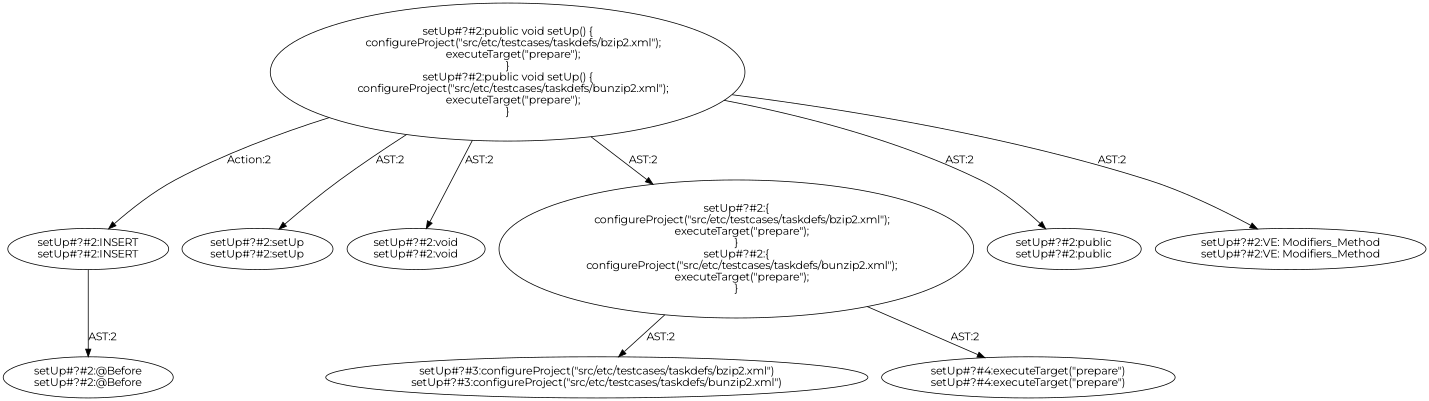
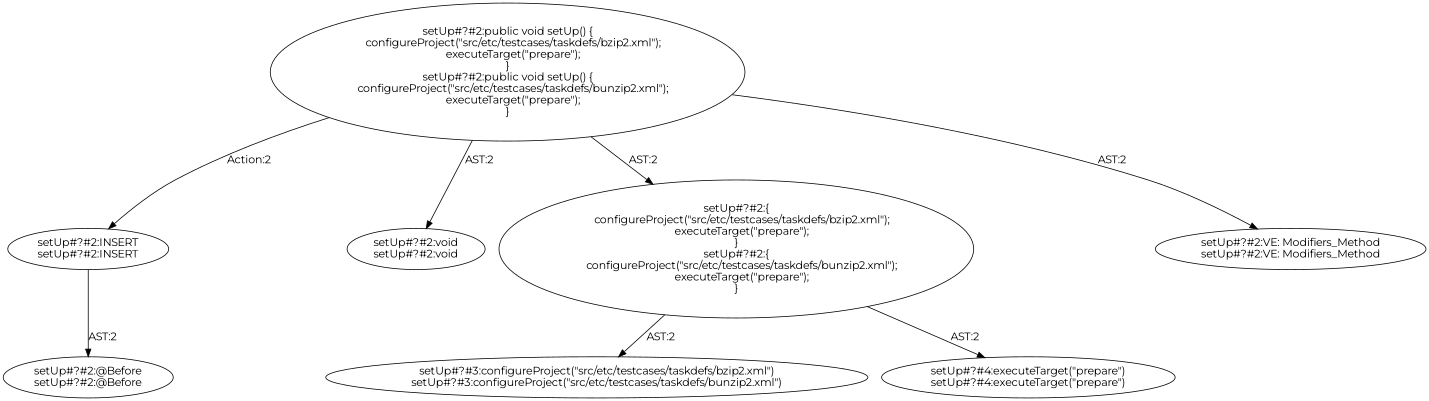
node "setUp#?#2:setUp setUp#?#2:setUp": removed
node "setUp#?#2:public setUp#?#2:public": removed
